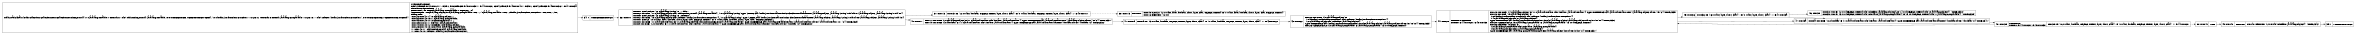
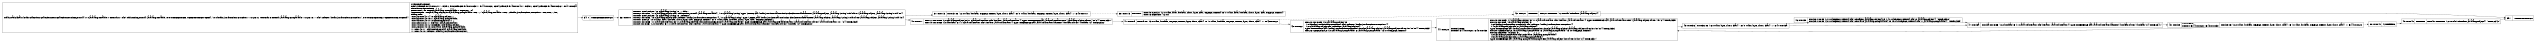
node "42: 0x0021": added
node "44: 0x0028": text "LOOP_IMMUTABLE" -> "LOOP_START"
edge "44: 0x0028" -> "47: 0x003a": now "46: 0x0038" -> "47: 0x003a"
node "50: 0x0040": text "MTH" -> "SYNTHETIC"
